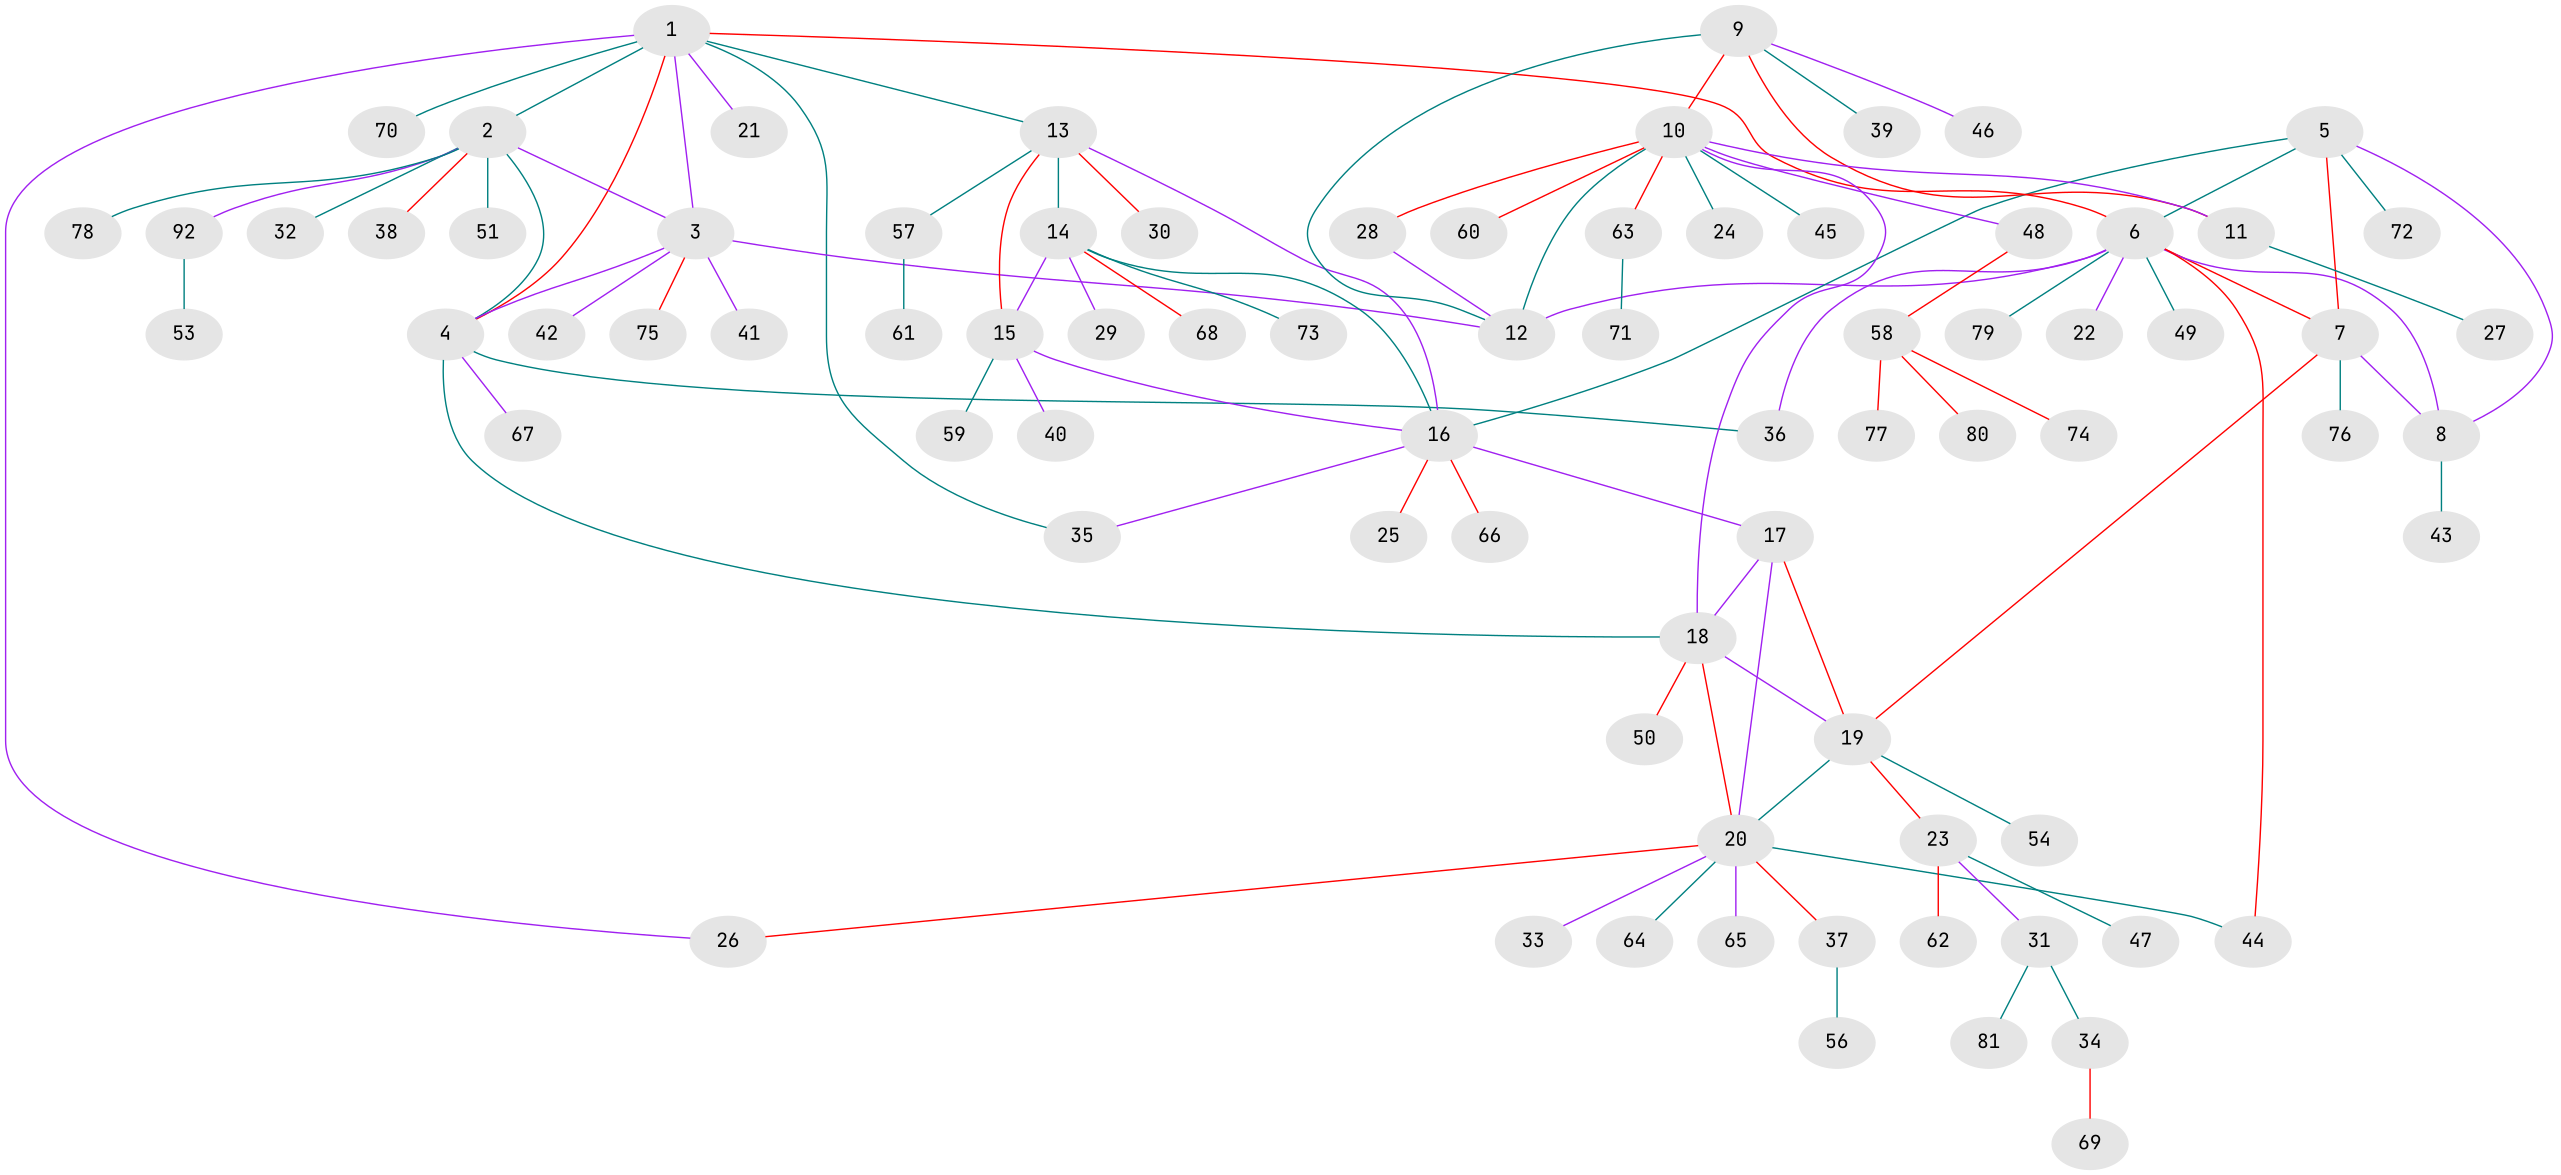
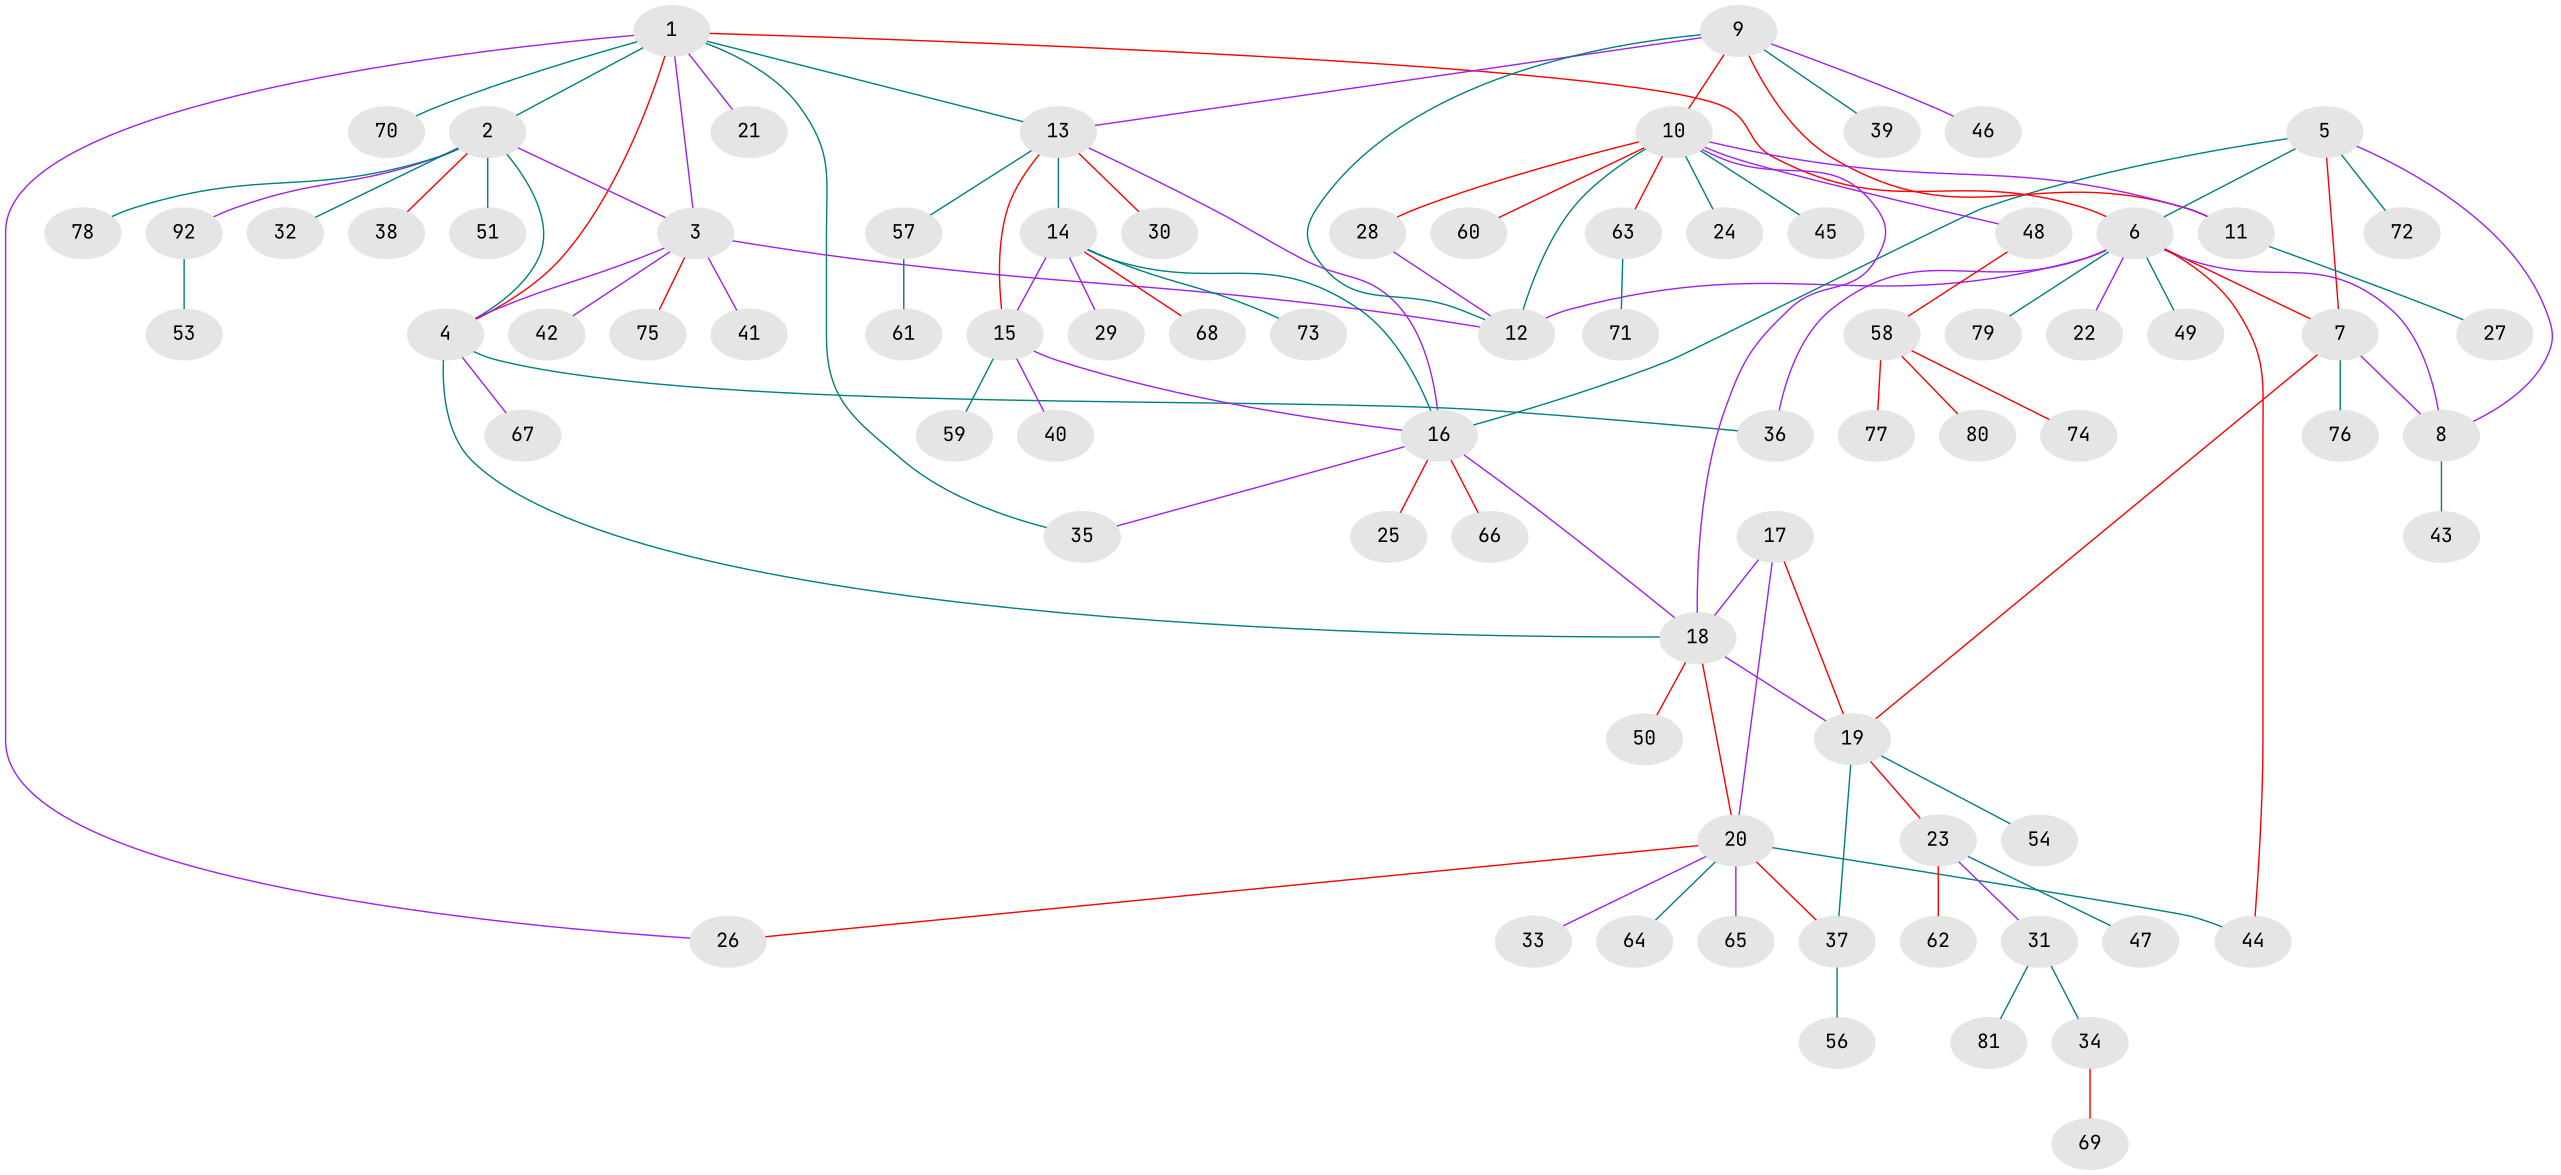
edge "9" -- "13": added
edge "16" -- "17": now "16" -- "18"
edge "19" -- "20": now "19" -- "37"
